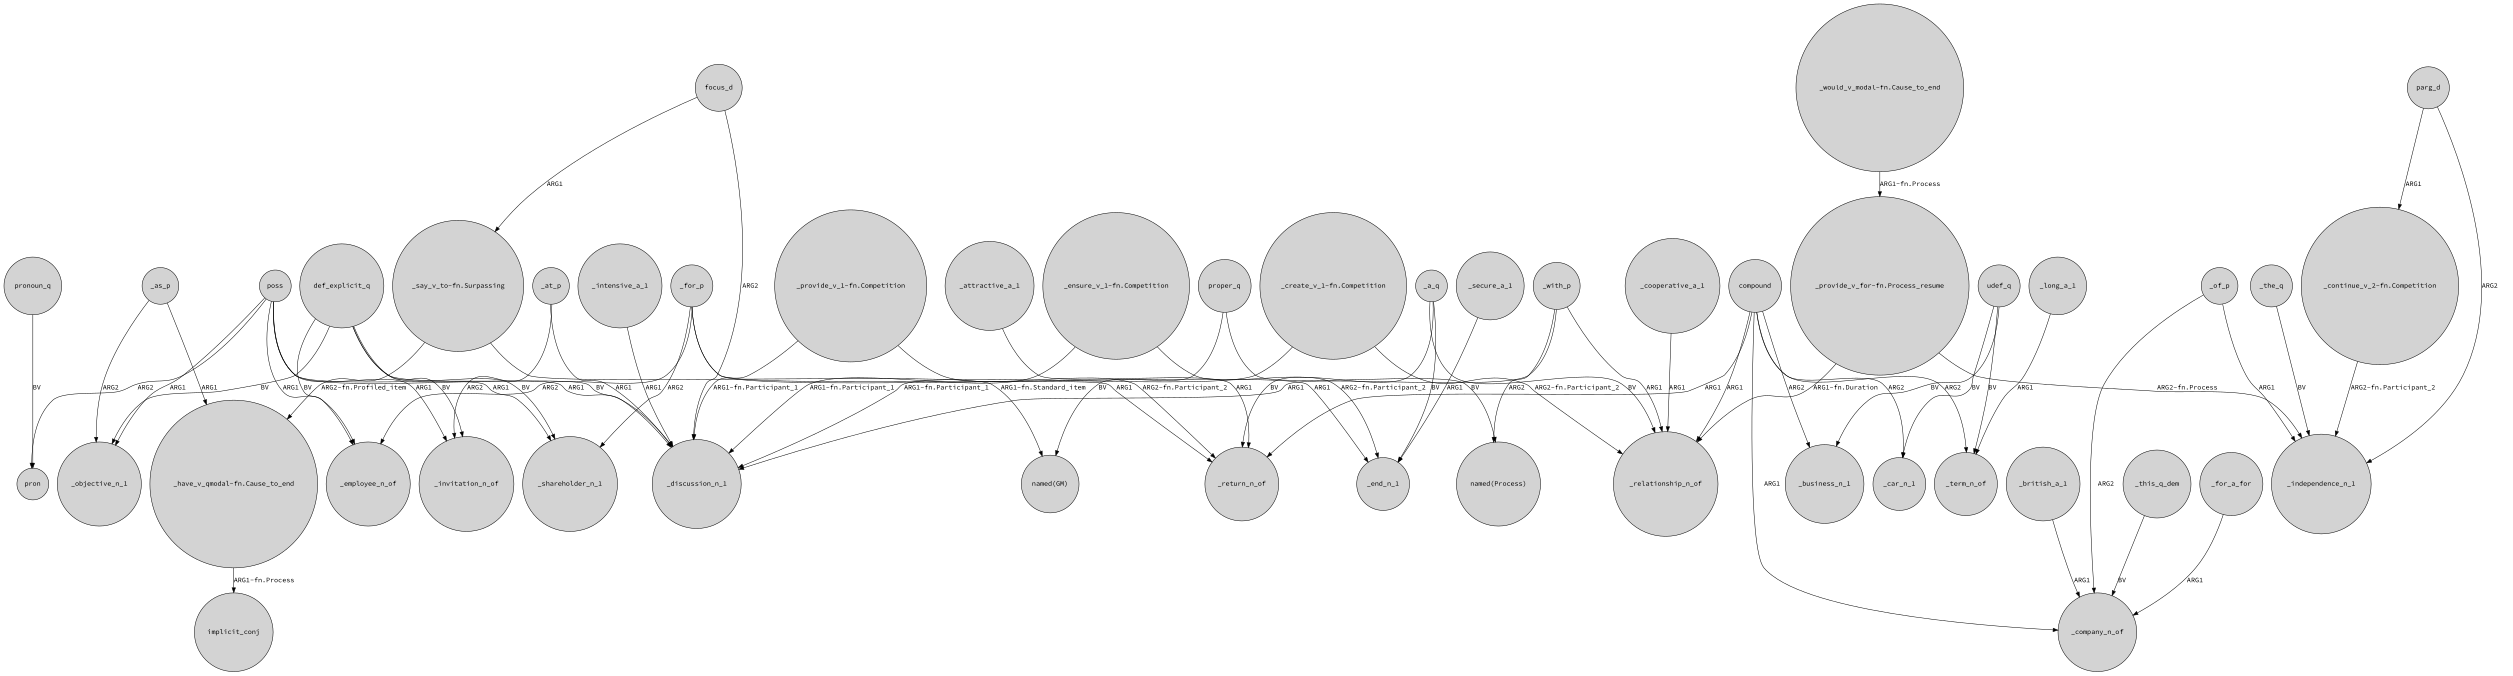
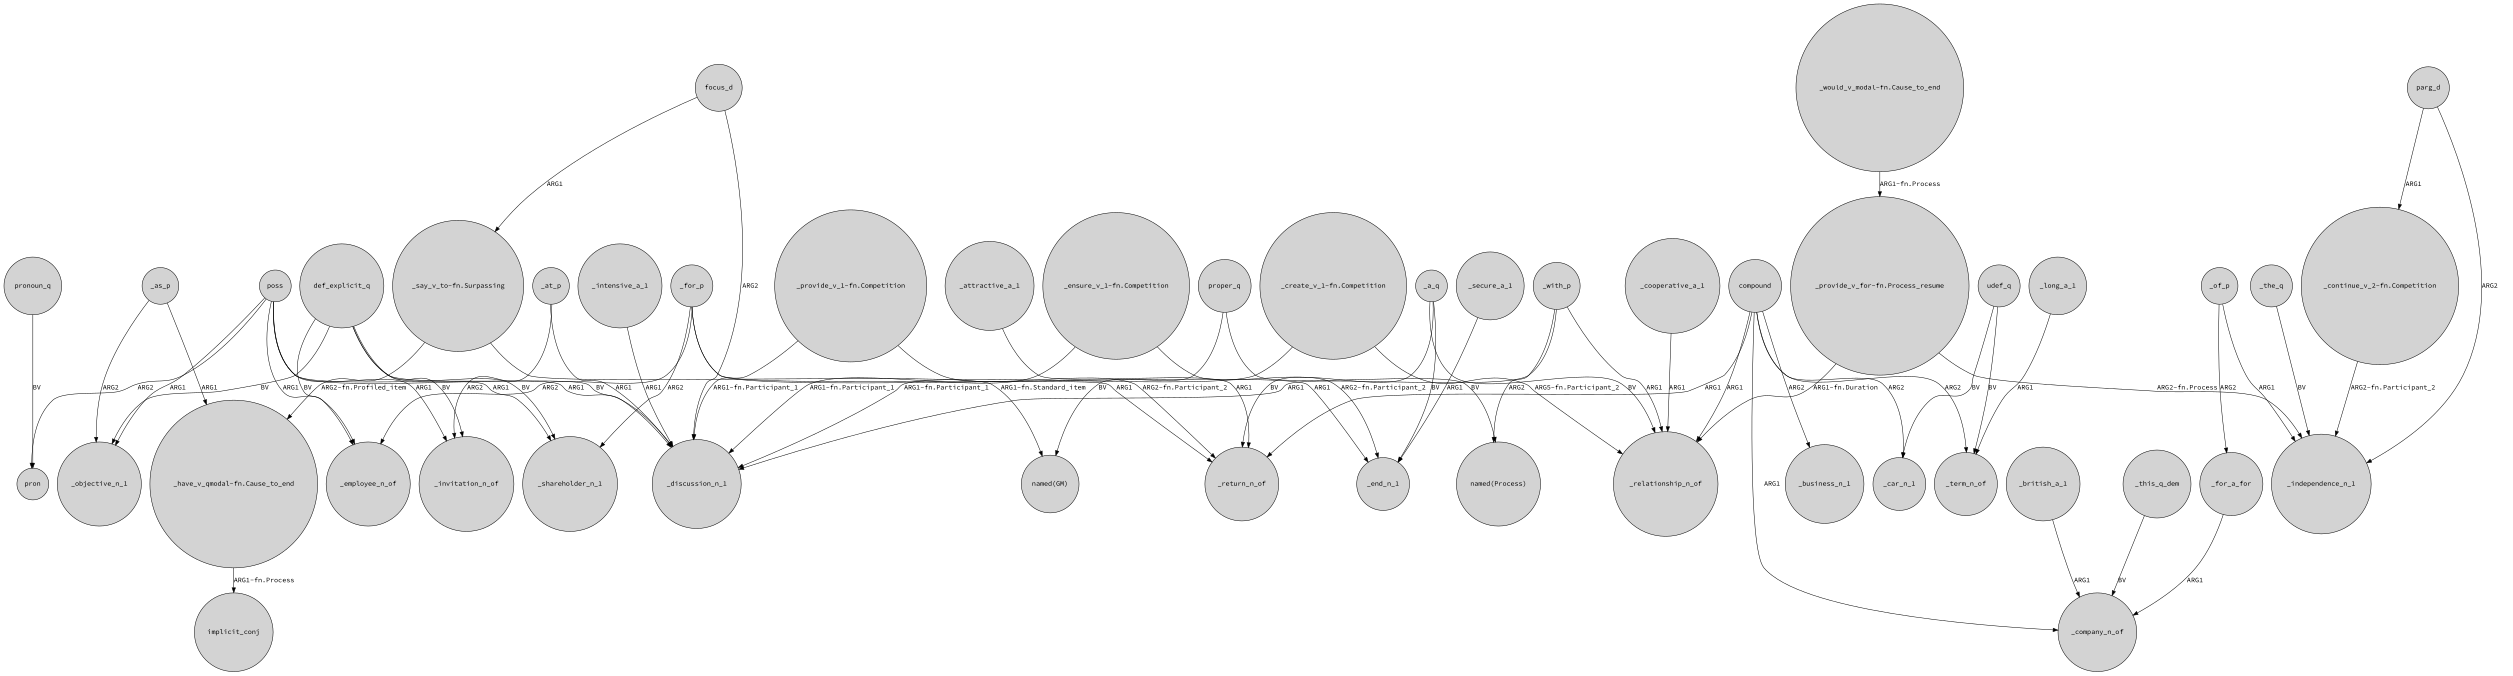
edge "udef_q" -> "_business_n_1": removed, label "BV"
edge "_create_v_1-fn.Competition" -> "_relationship_n_of": label "ARG2-fn.Participant_2" -> "ARG5-fn.Participant_2"
edge "_of_p" -> "_company_n_of": now "_of_p" -> "_for_a_for"
